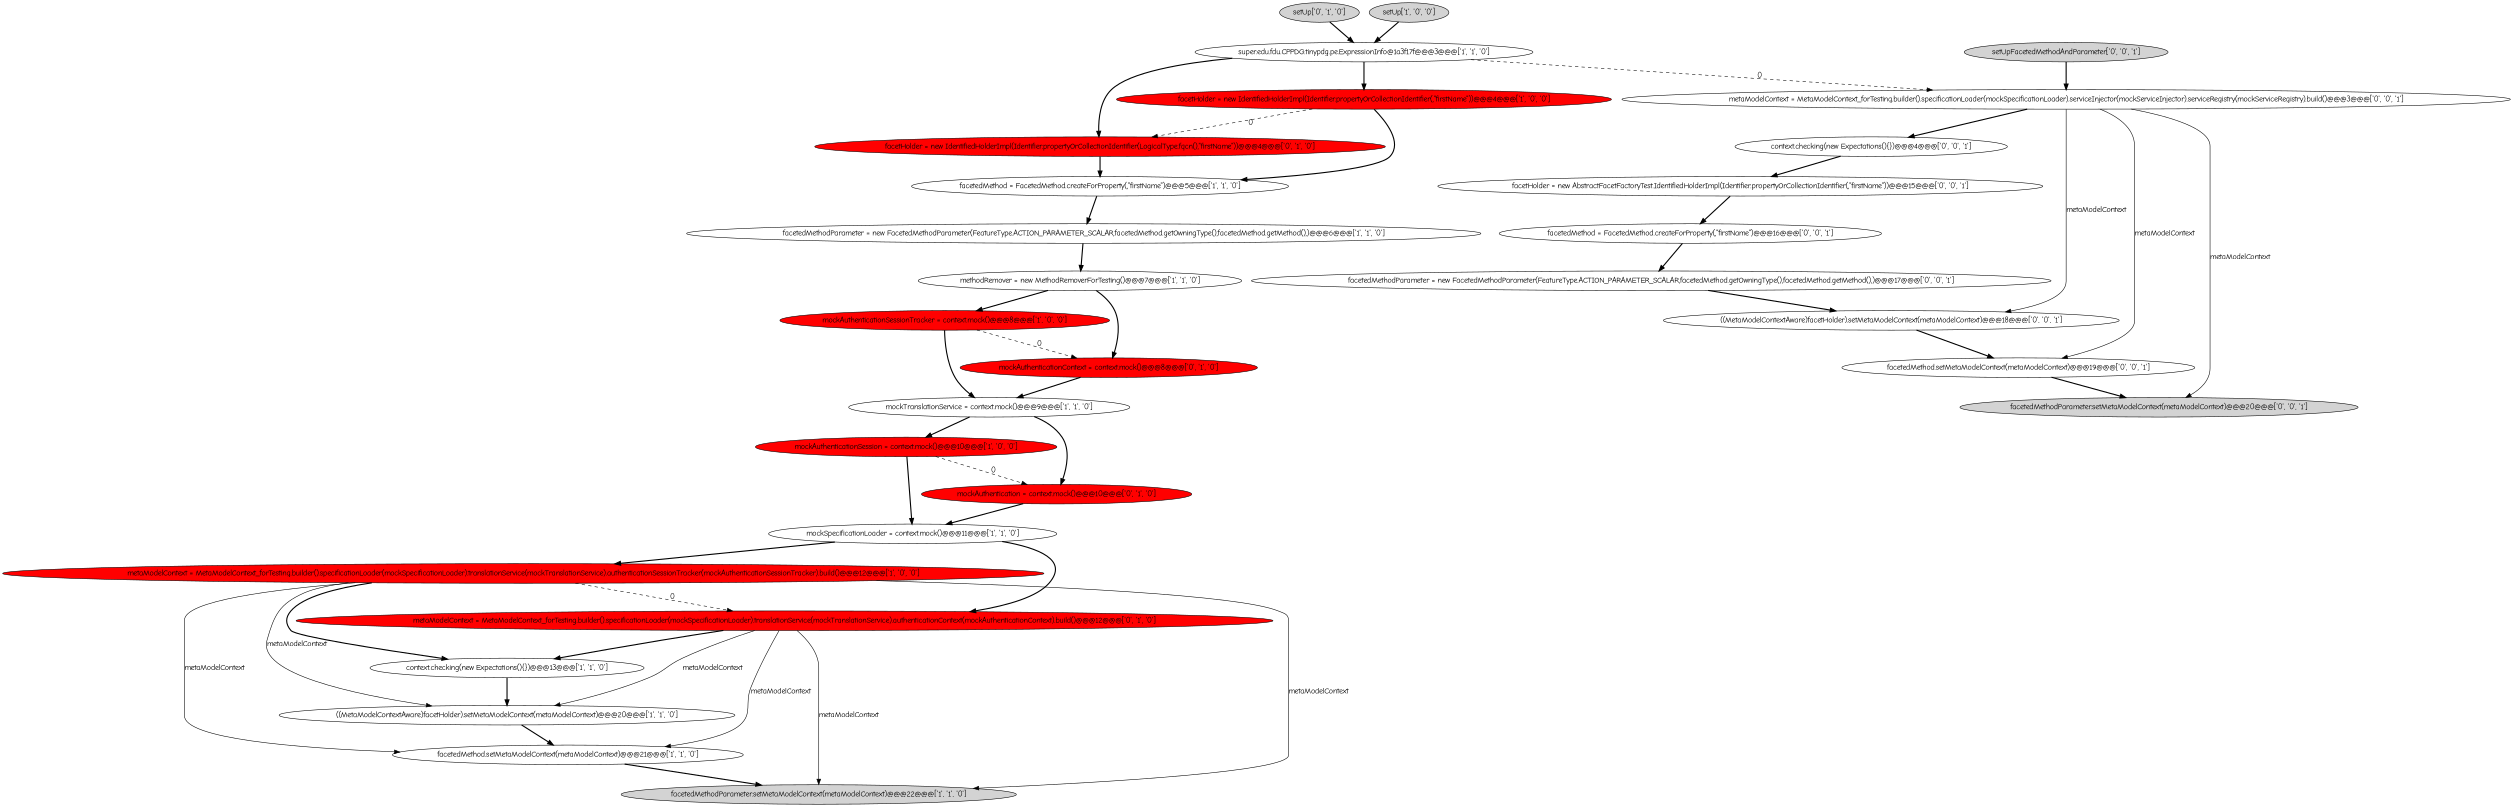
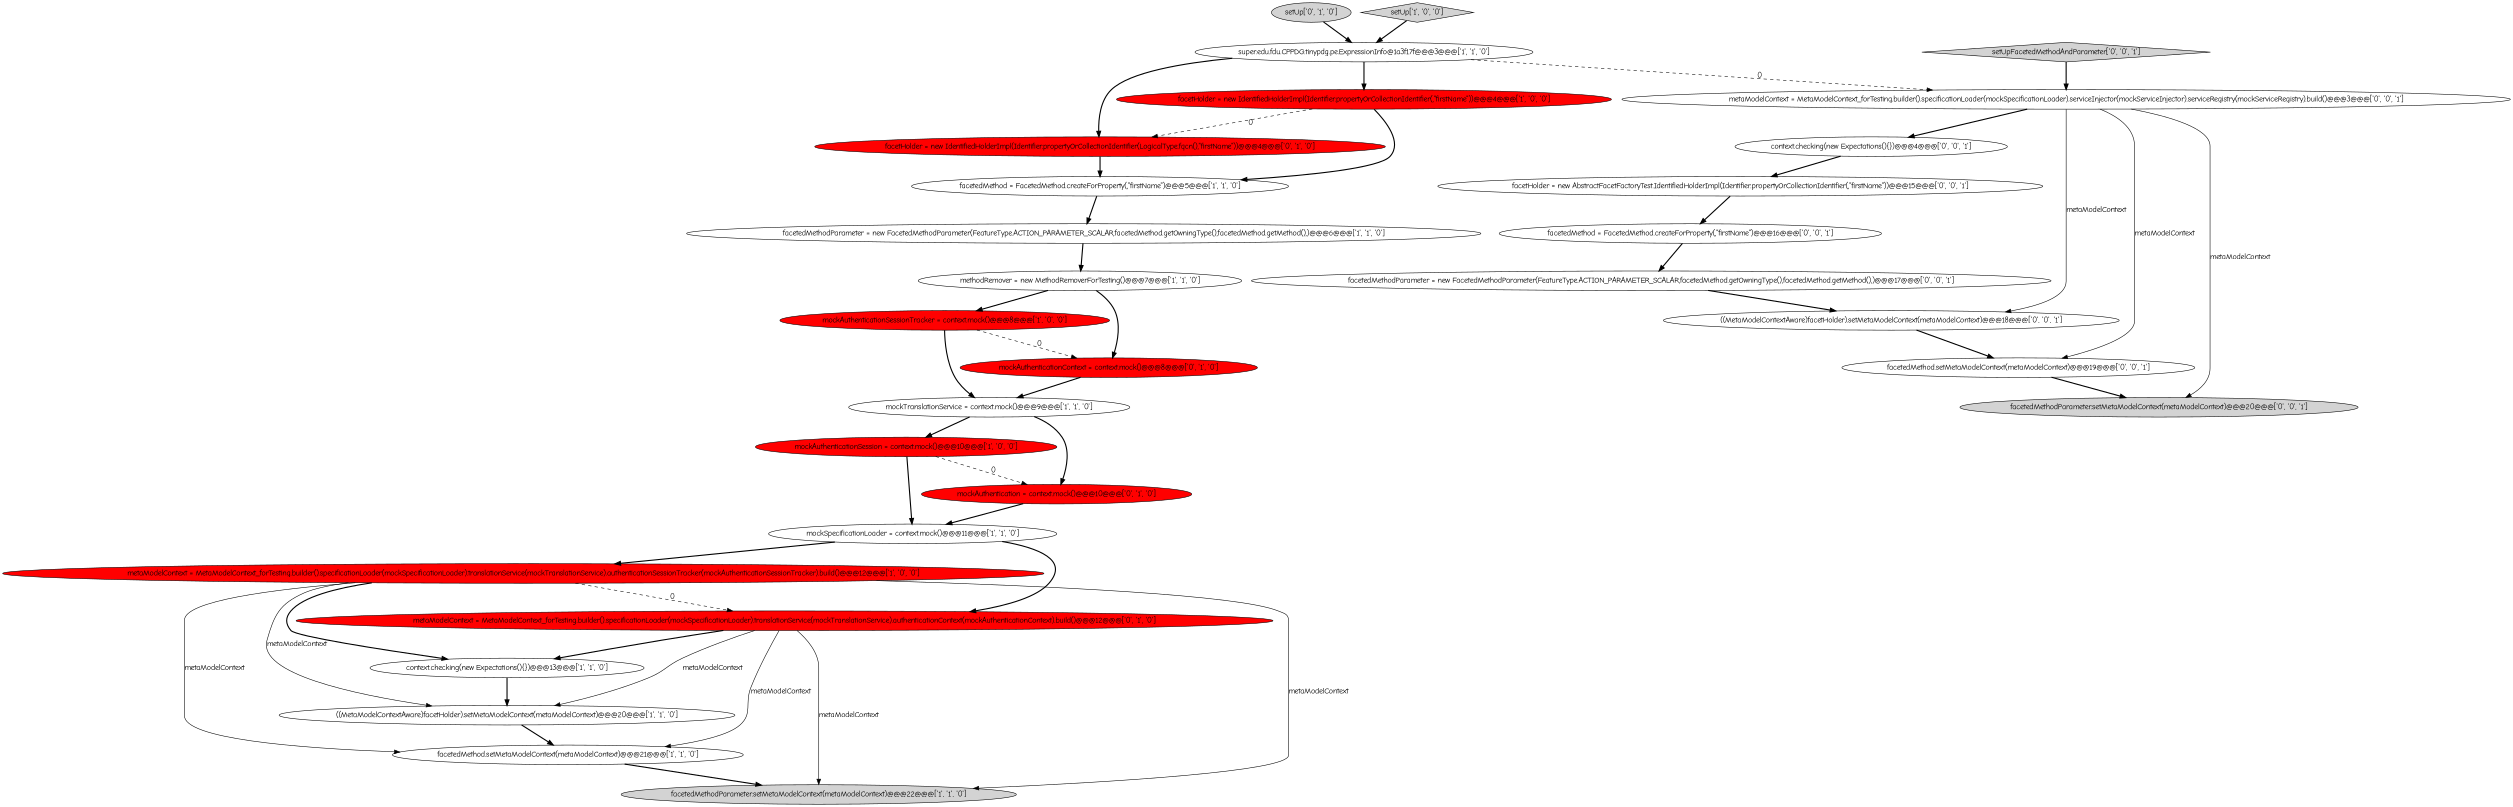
node "setUp['1', '0', '0']": shape ellipse -> diamond
node "setUpFacetedMethodAndParameter['0', '0', '1']": shape ellipse -> diamond
